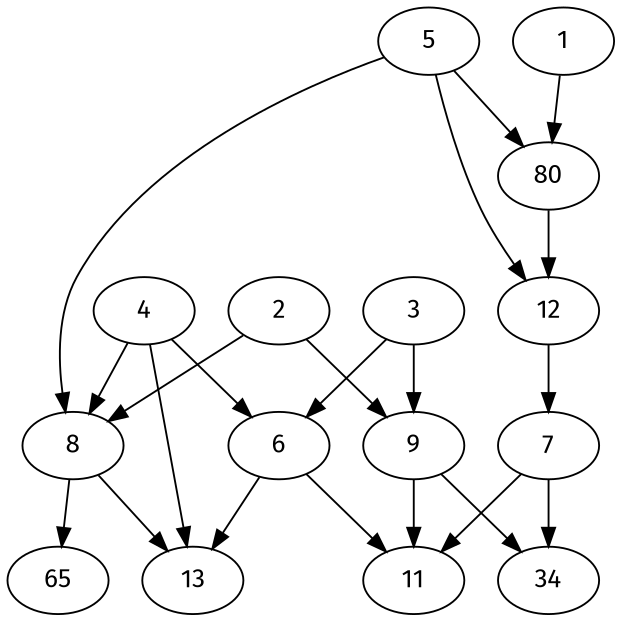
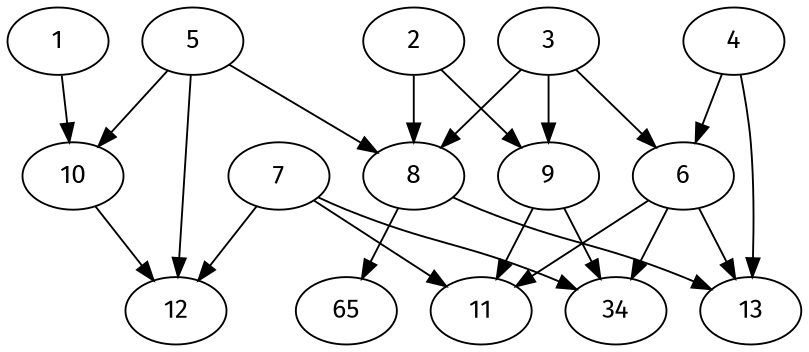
node "80": label "80" -> "10"
edge "6" -> "34": added
edge "12" -> "7": reversed
edge "4" -> "8": now "3" -> "8"
